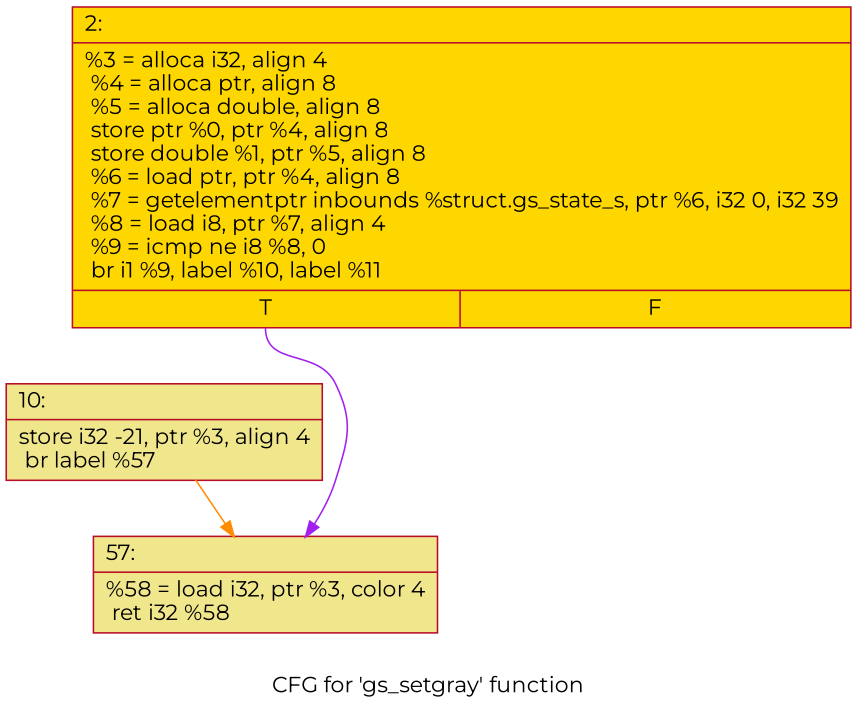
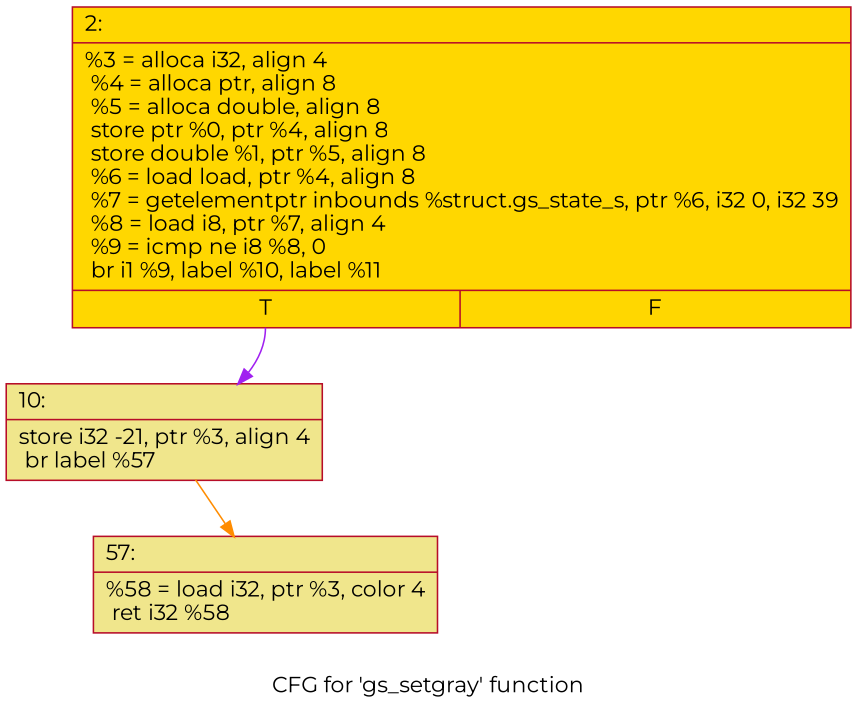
node "2:": text "%6 = load ptr, ptr %4, align 8" -> "%6 = load load, ptr %4, align 8"
edge "2:" -> "57:": now "2:" -> "10:"
